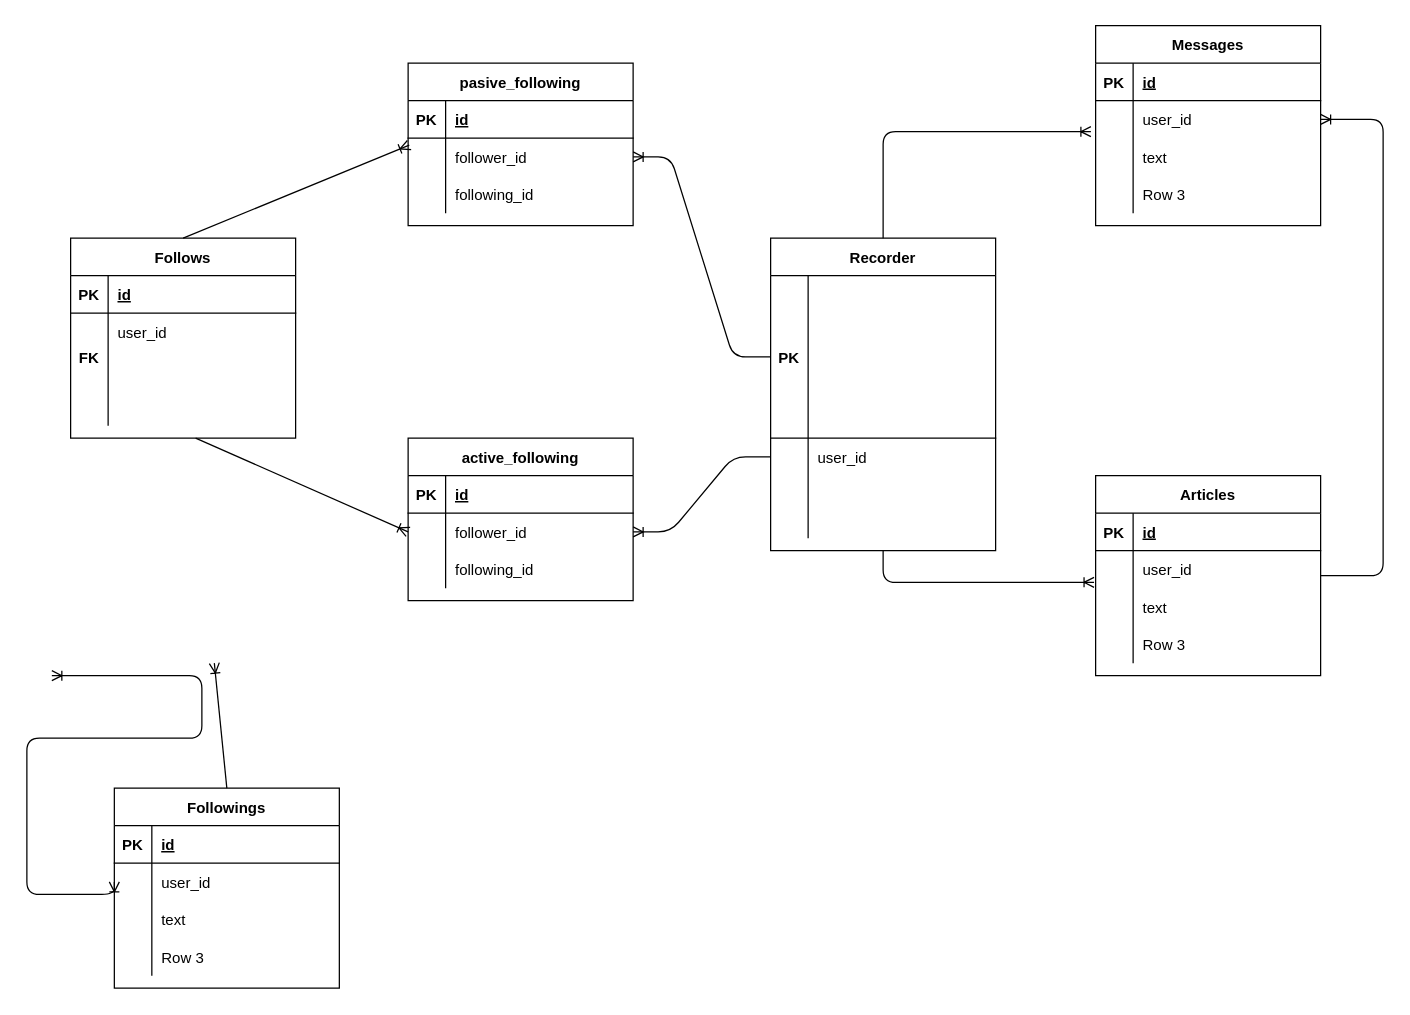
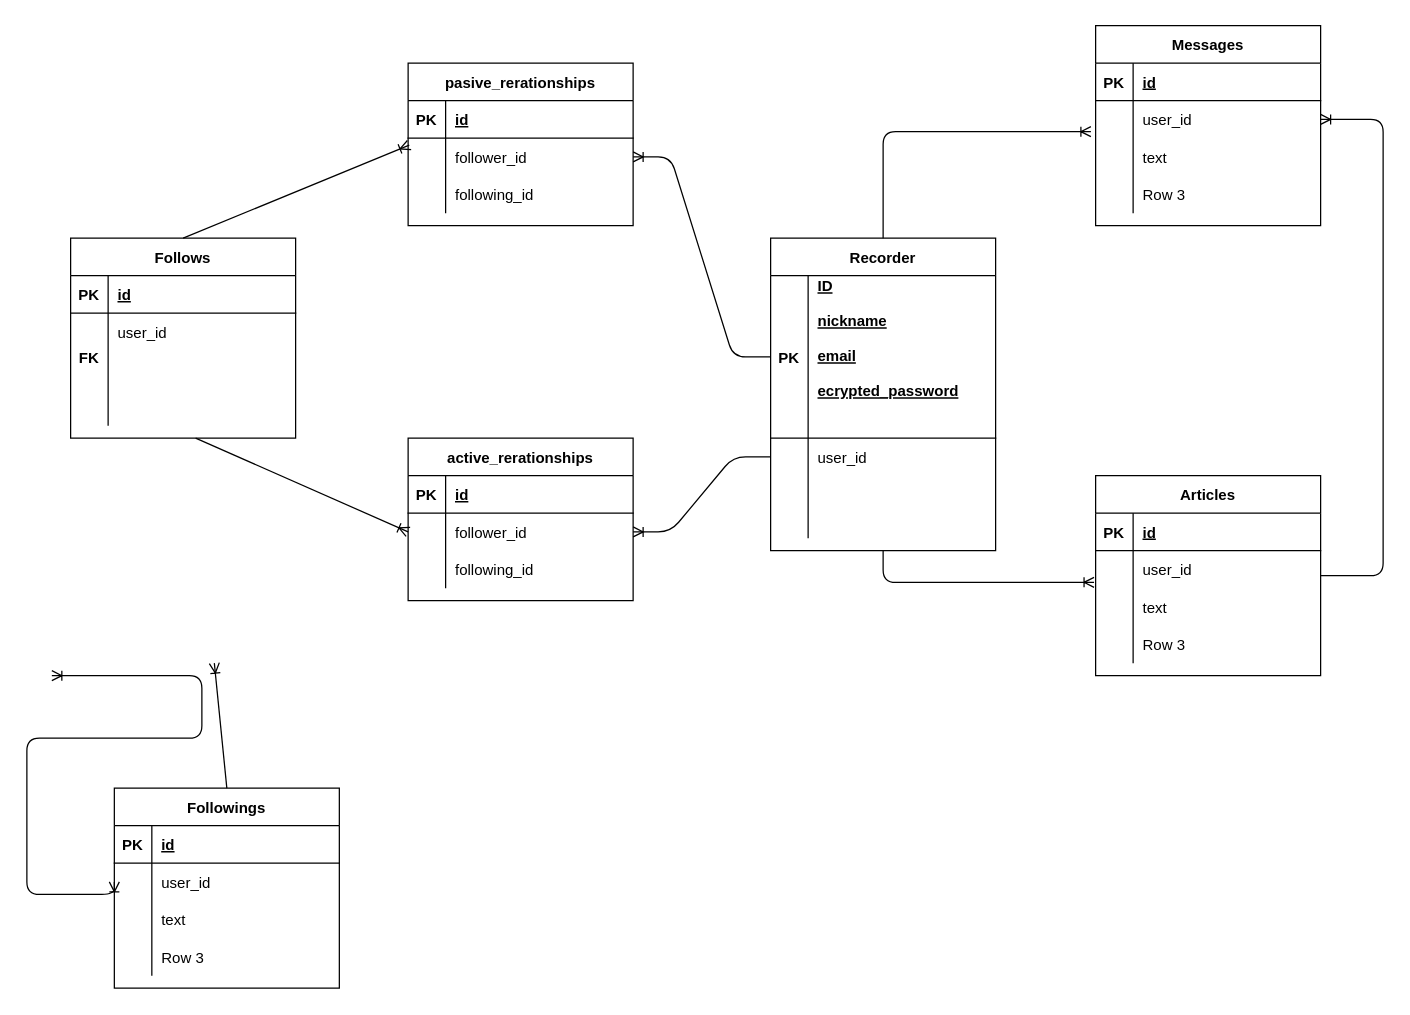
node "pasive_following": label "pasive_following" -> "pasive_rerationships"
node "ID nickname email ecrypted_password": added
node "active_following": label "active_following" -> "active_rerationships"
